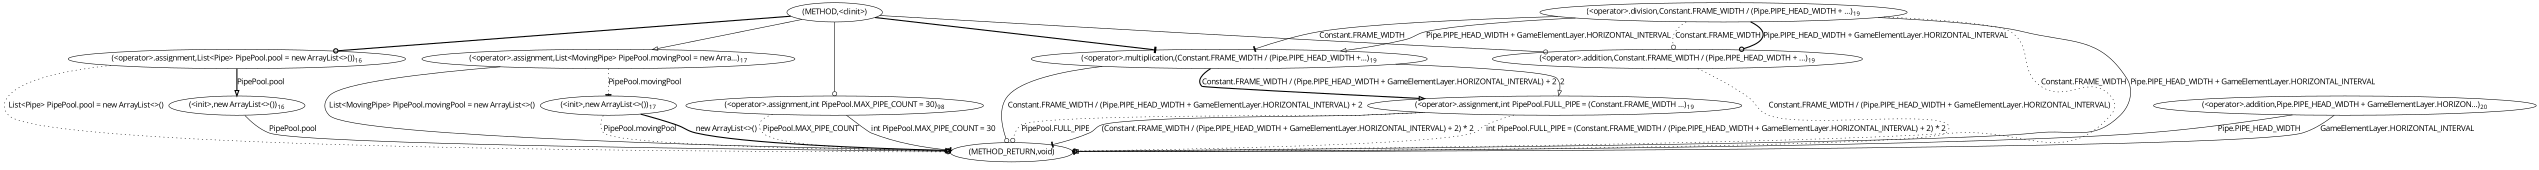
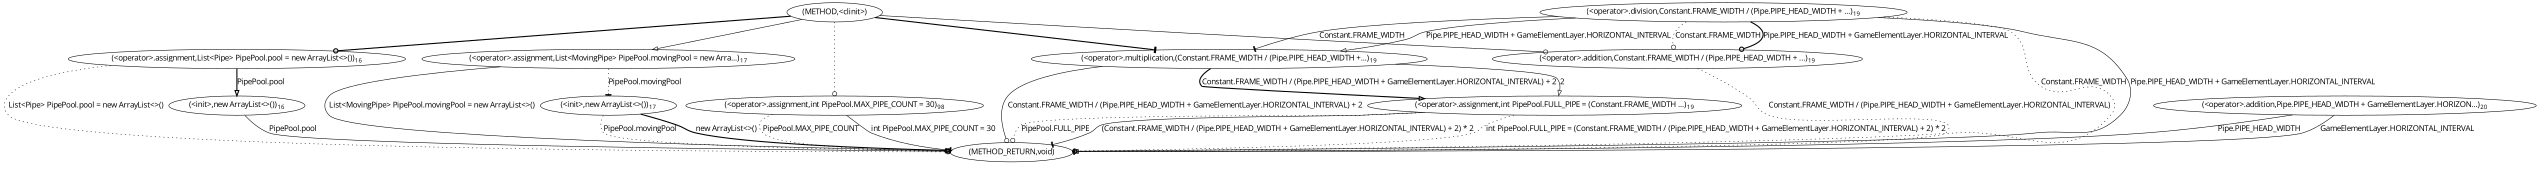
edge "(METHOD,<clinit>)" -> "(<operator>.assignment,int PipePool.MAX_PIPE_COUNT = 30)": style solid -> dotted
